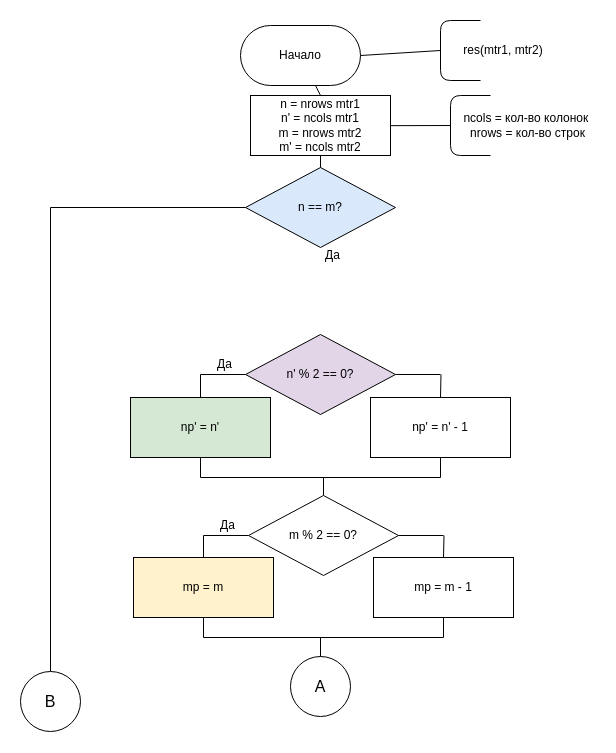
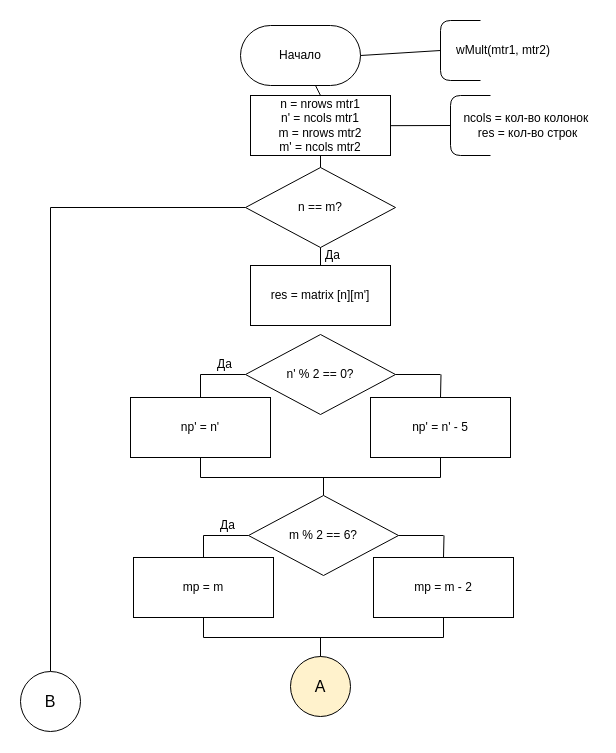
node "res(mtr1, mtr2)": label "res(mtr1, mtr2)" -> "wMult(mtr1, mtr2)"
node "ncols = кол-во колонок nrows = кол-во строк": label "ncols = кол-во колонок nrows = кол-во строк" -> "ncols = кол-во колонок res = кол-во строк"
node "n == m?": fillcolor #dae8fc -> #ffffff
edge "n == m?" -- "res = matrix [n][m']": added
node "res = matrix [n][m']": added
node "n' % 2 == 0?": fillcolor #e1d5e7 -> #ffffff
node "np' = n'": fillcolor #d5e8d4 -> #ffffff
node "np' = n' - 1": label "np' = n' - 1" -> "np' = n' - 5"
node "m % 2 == 0?": label "m % 2 == 0?" -> "m % 2 == 6?"
node "mp = m": fillcolor #fff2cc -> #ffffff
node "mp = m - 1": label "mp = m - 1" -> "mp = m - 2"
node "А": fillcolor #ffffff -> #fff2cc
